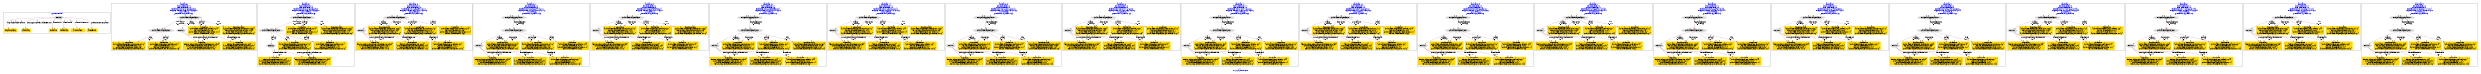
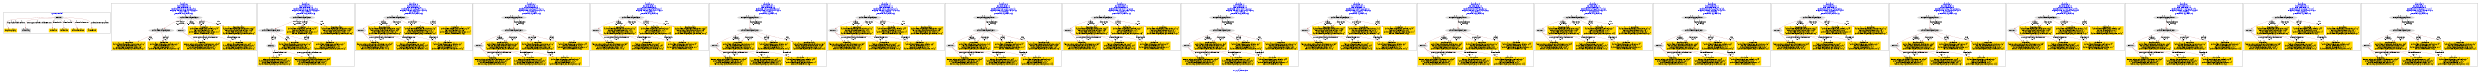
node "nationality": fillcolor gold -> lightgray
node "artist_name": label "artist_name" -> "deathDate_name"
